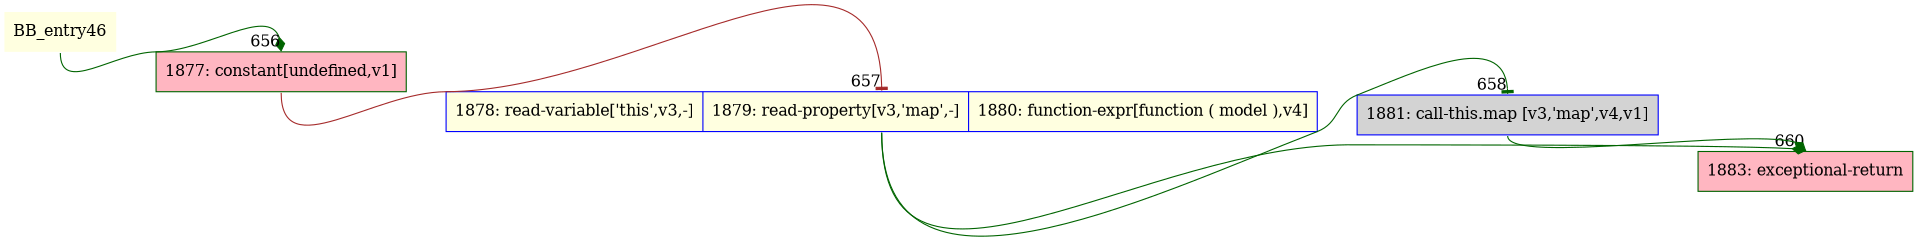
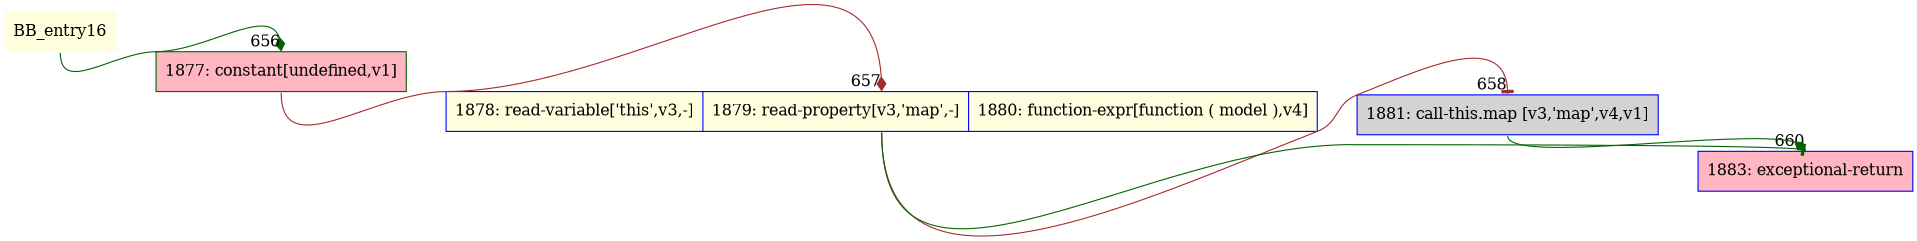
node "BB_entry46": label "BB_entry46" -> "BB_entry16"
edge "1877: constant[undefined,v1]" -> "1878: read-variable['this',v3,-]": arrowhead tee -> diamond
edge "1878: read-variable['this',v3,-]" -> "1883: exceptional-return": arrowhead diamond -> tee
node "1883: exceptional-return": color darkgreen -> blue
edge "1878: read-variable['this',v3,-]" -> "1881: call-this.map [v3,'map',v4,v1]": color darkgreen -> brown
